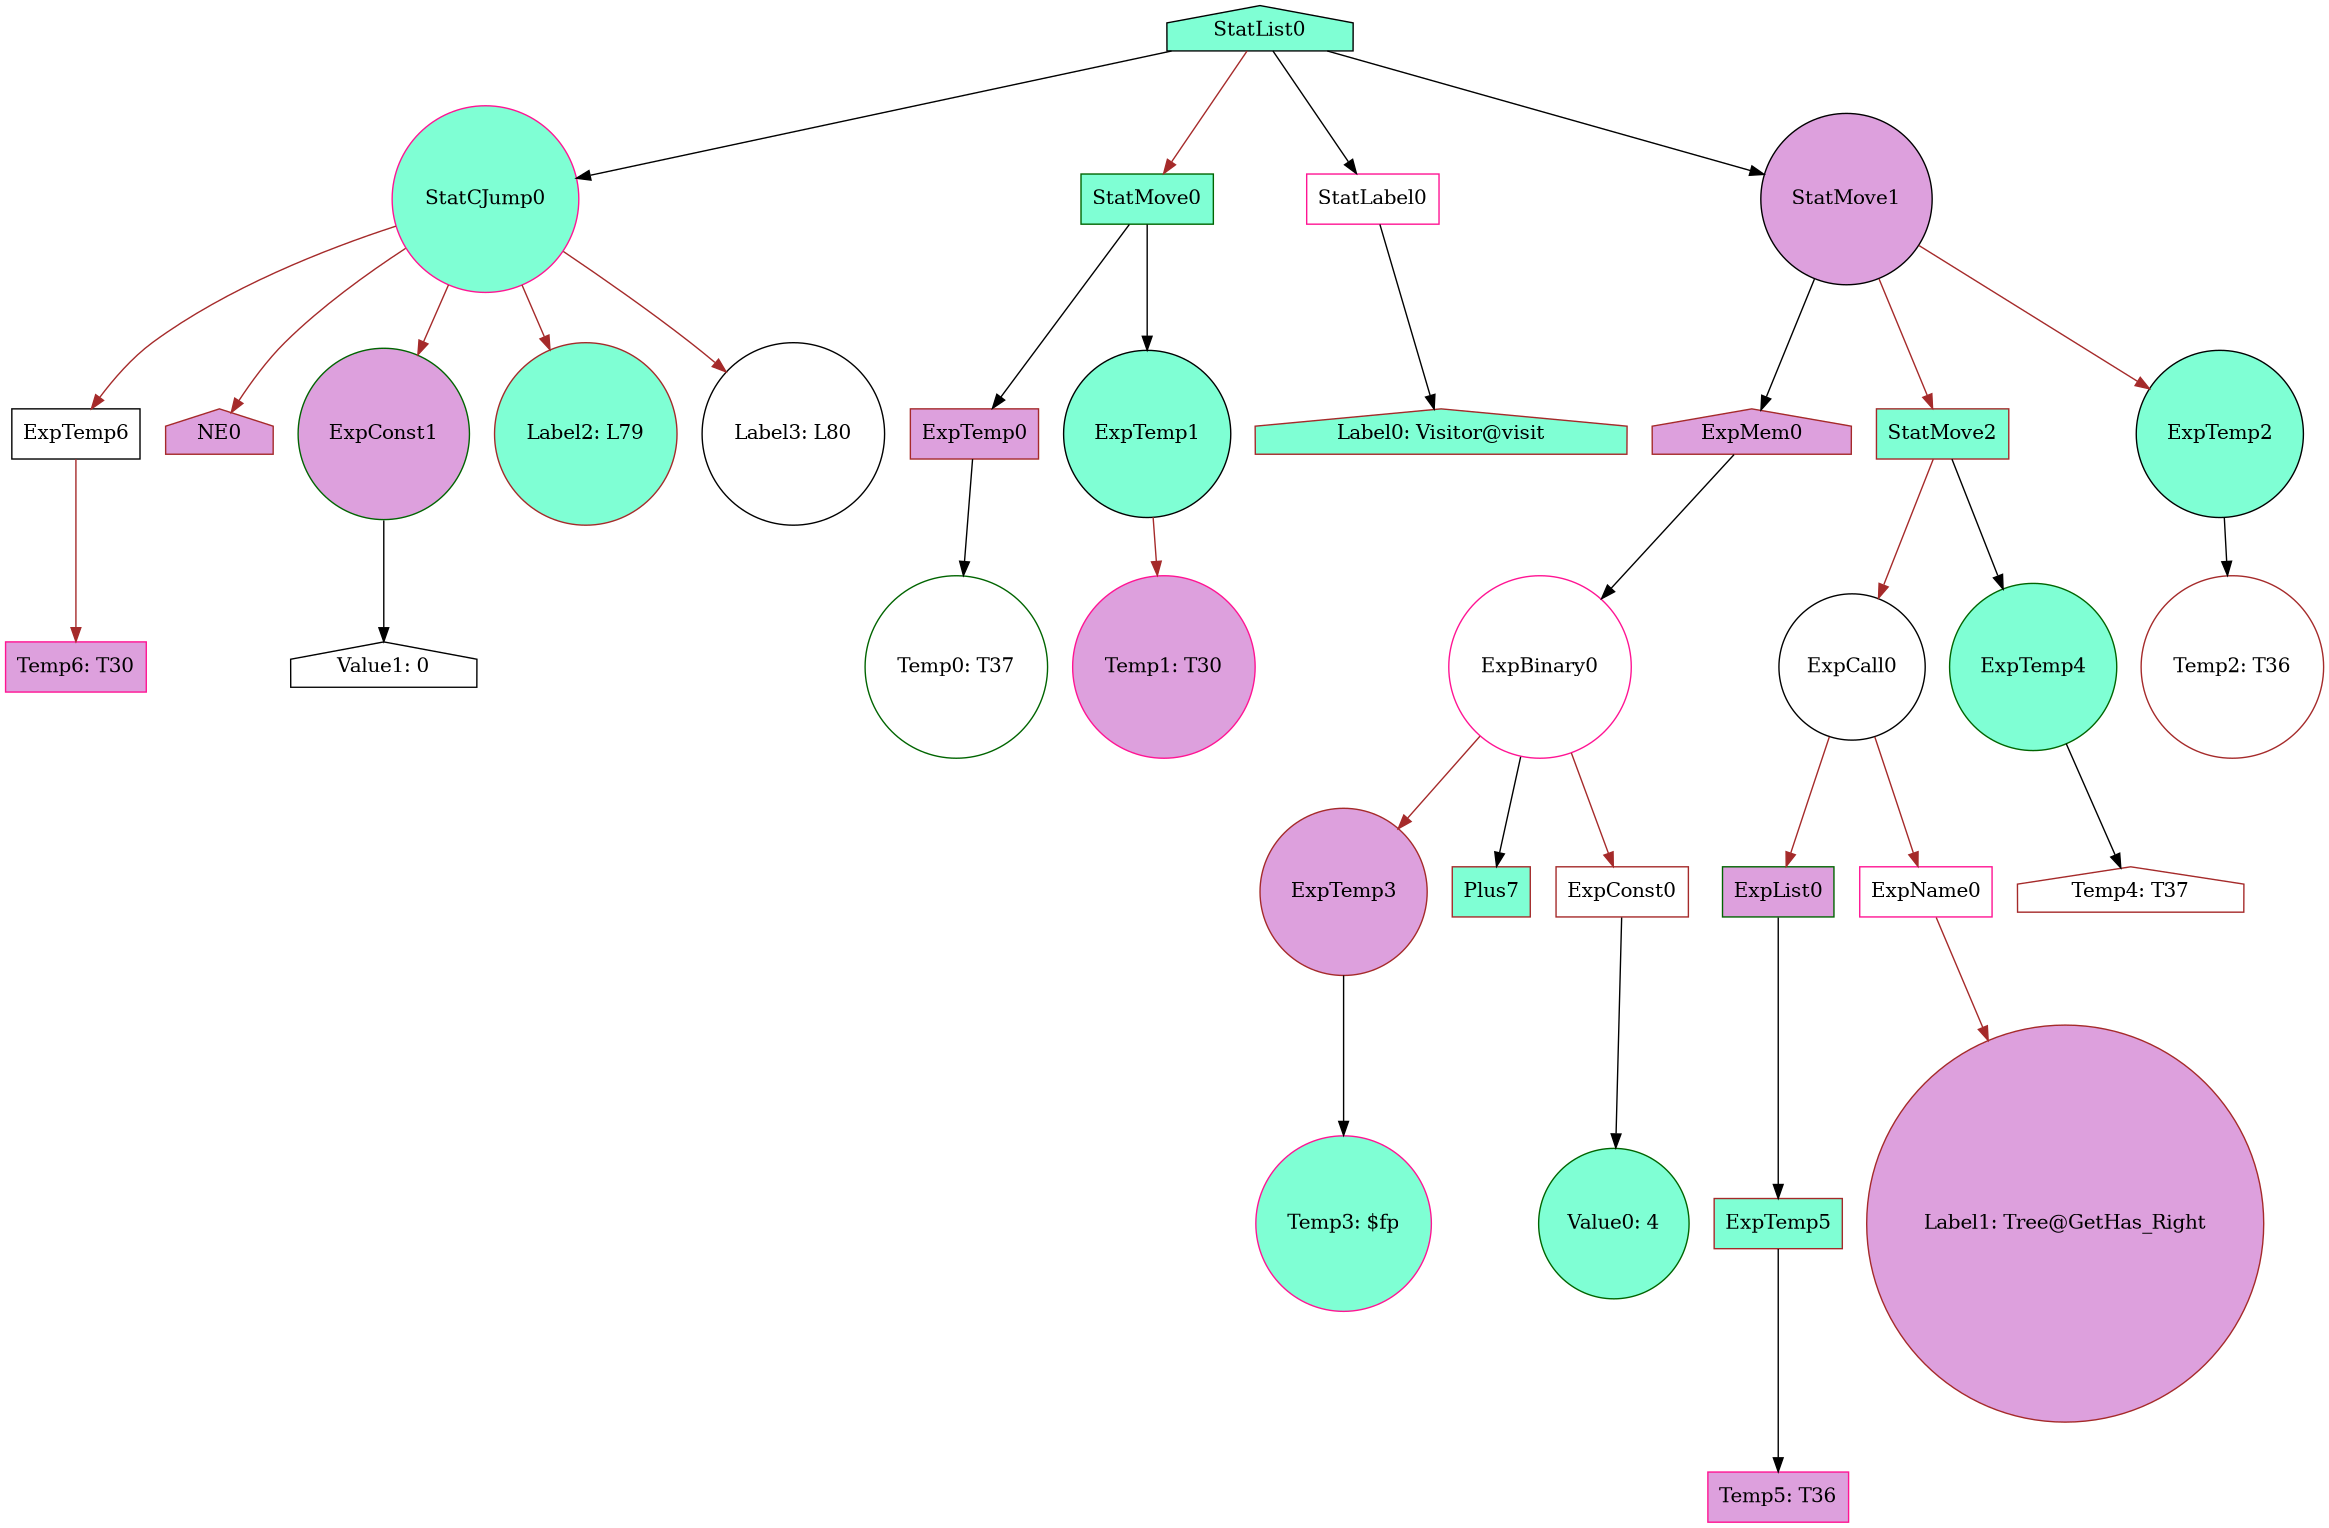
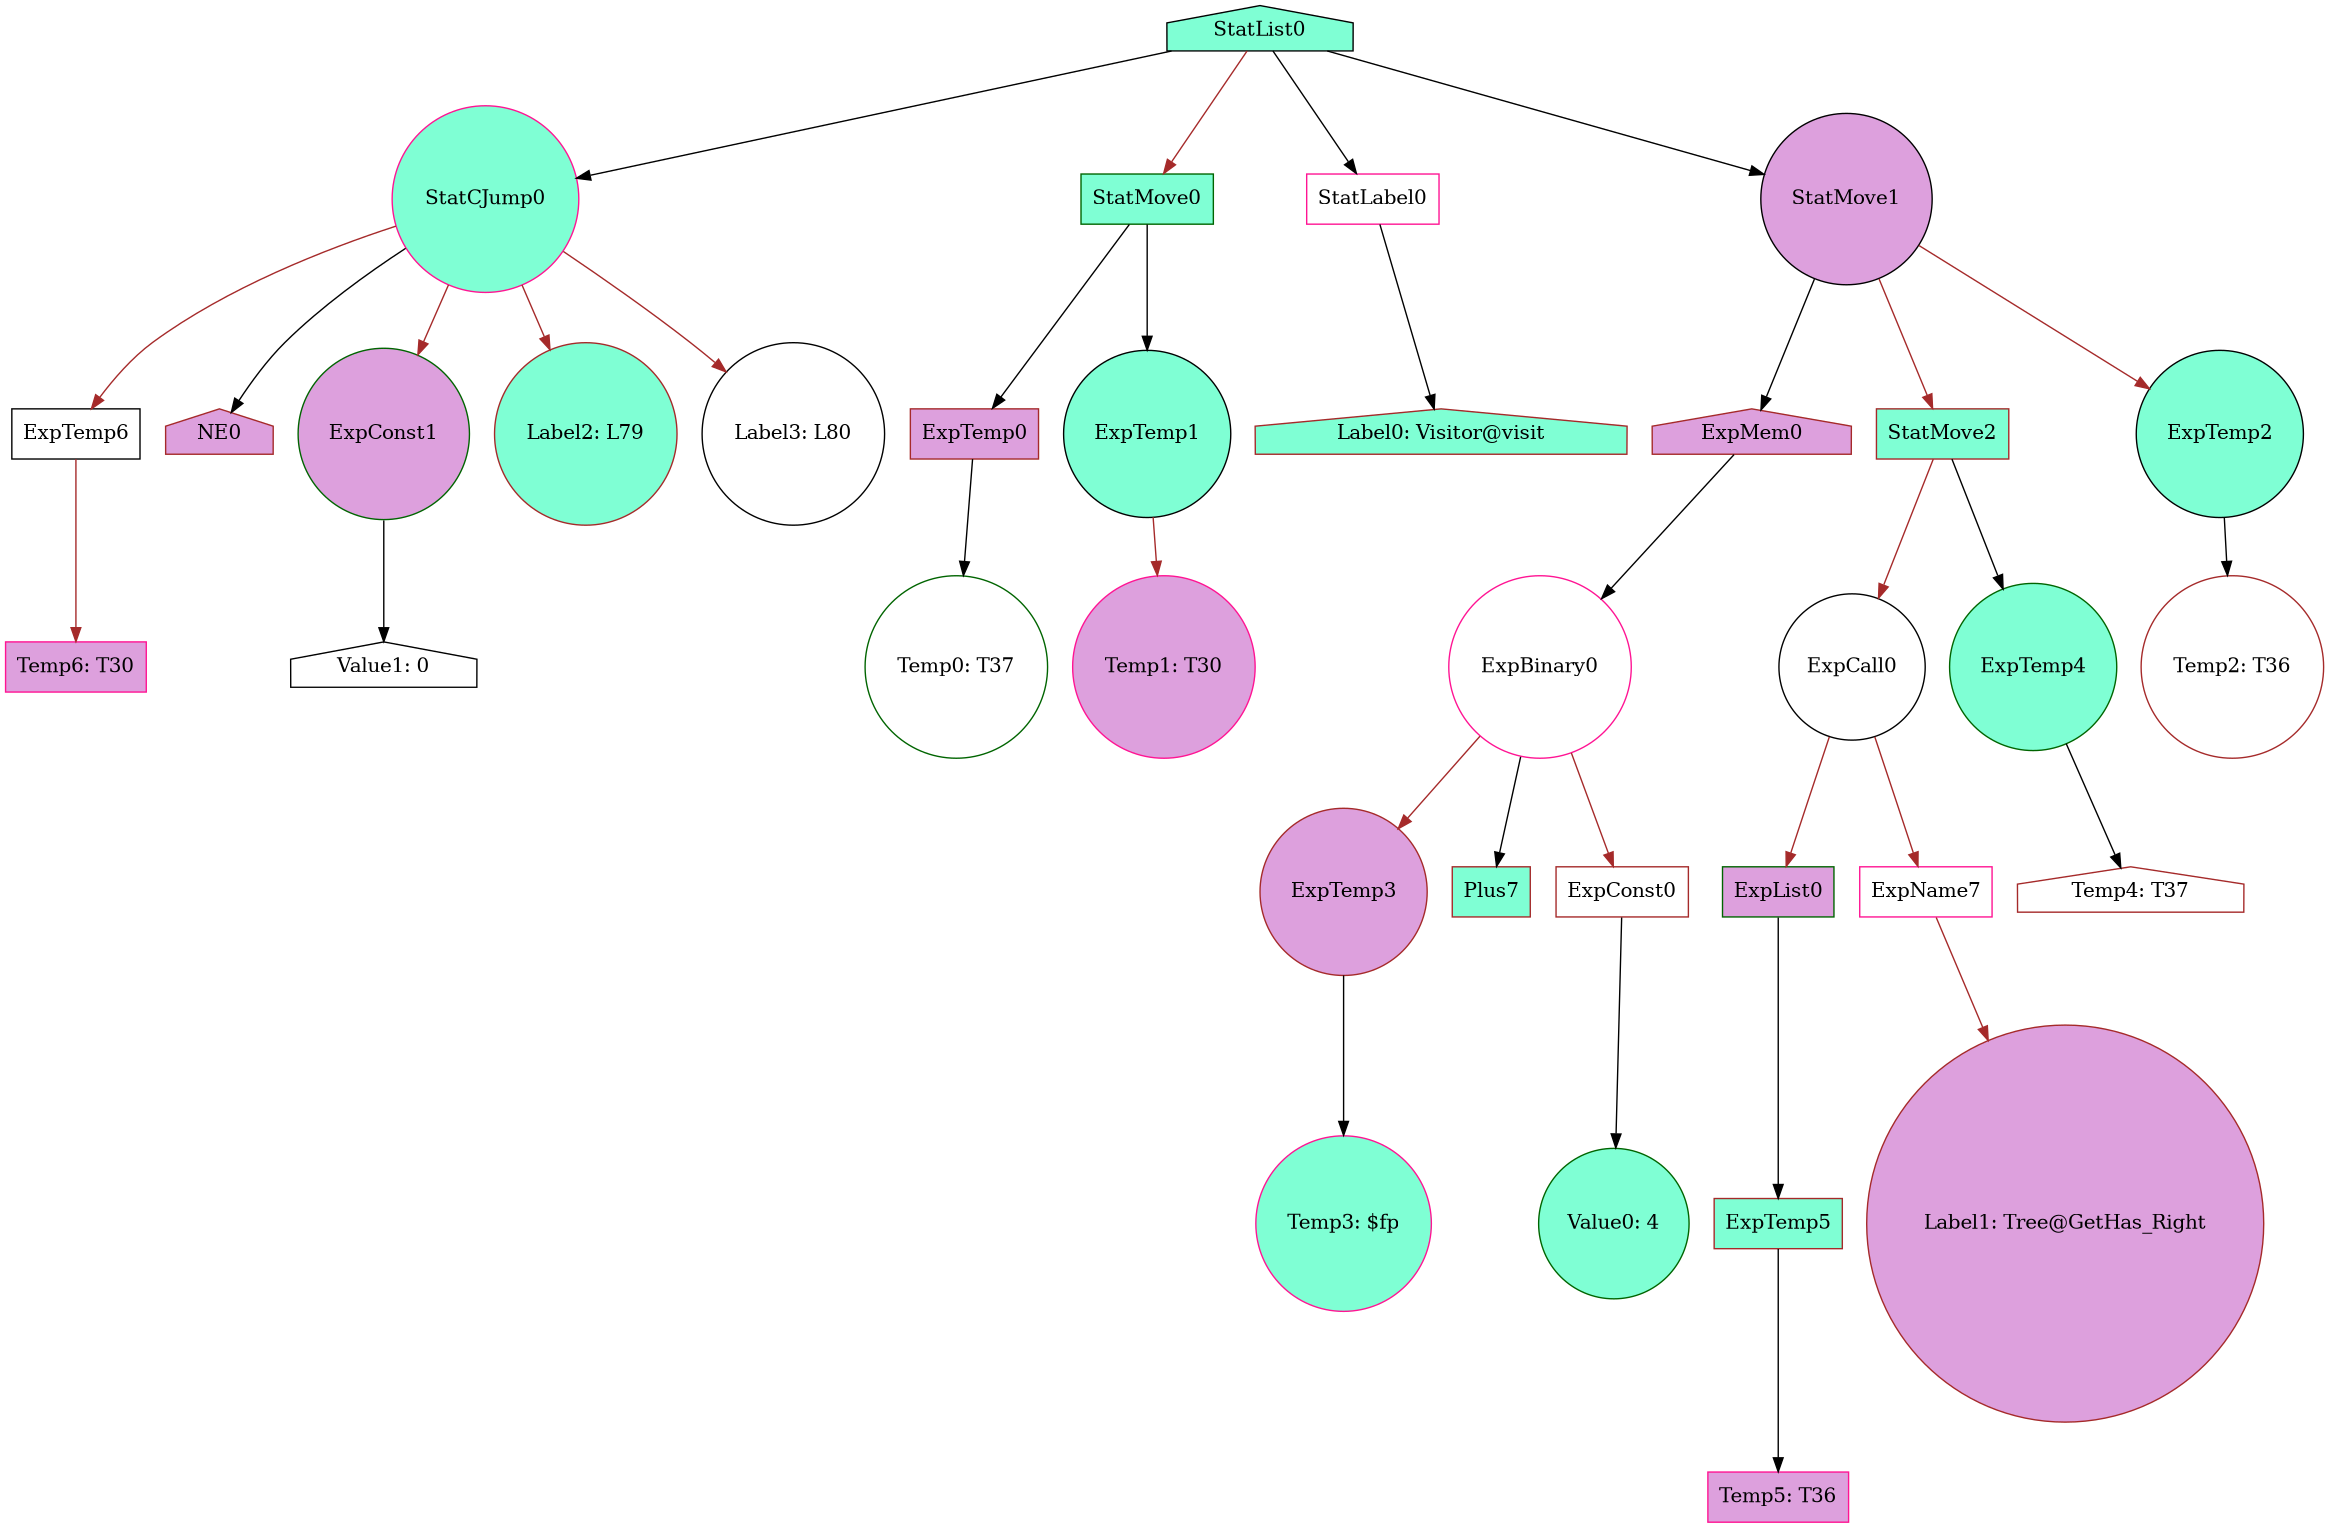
edge "StatCJump0" -> "NE0": color brown -> black
node "ExpName0": label "ExpName0" -> "ExpName7"
